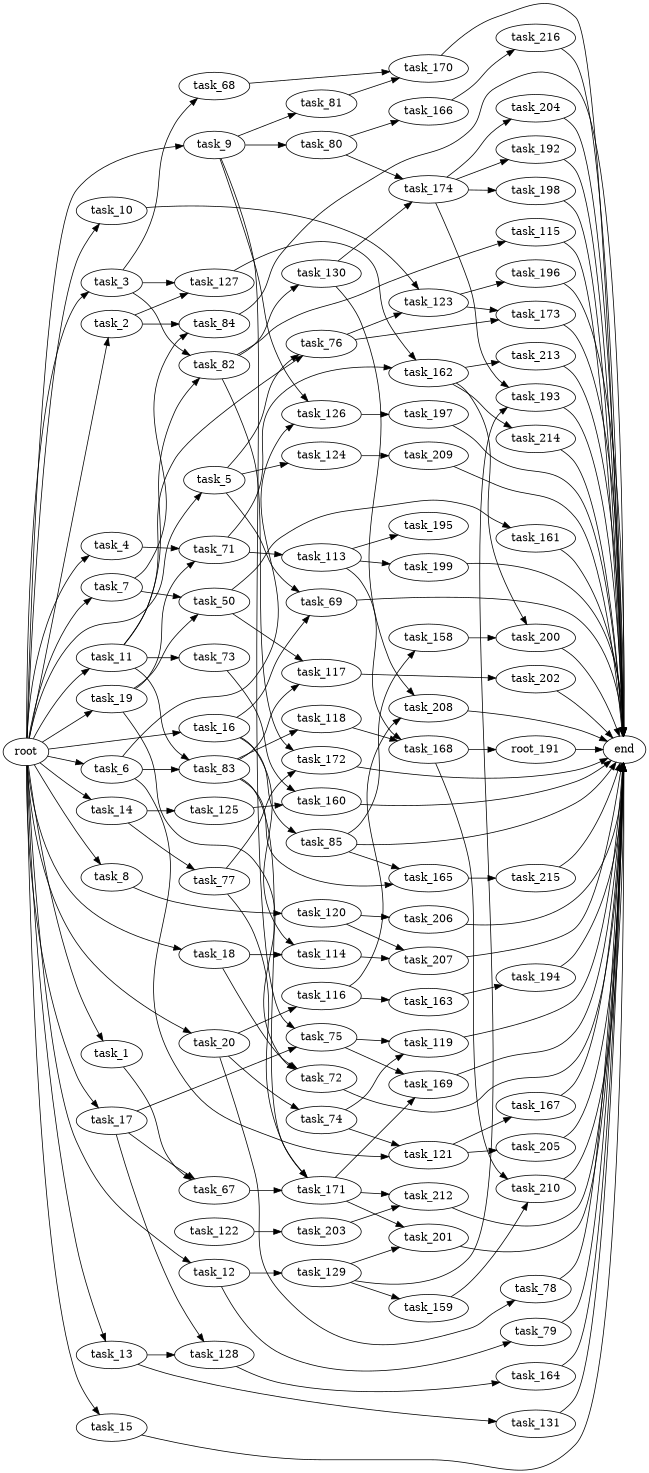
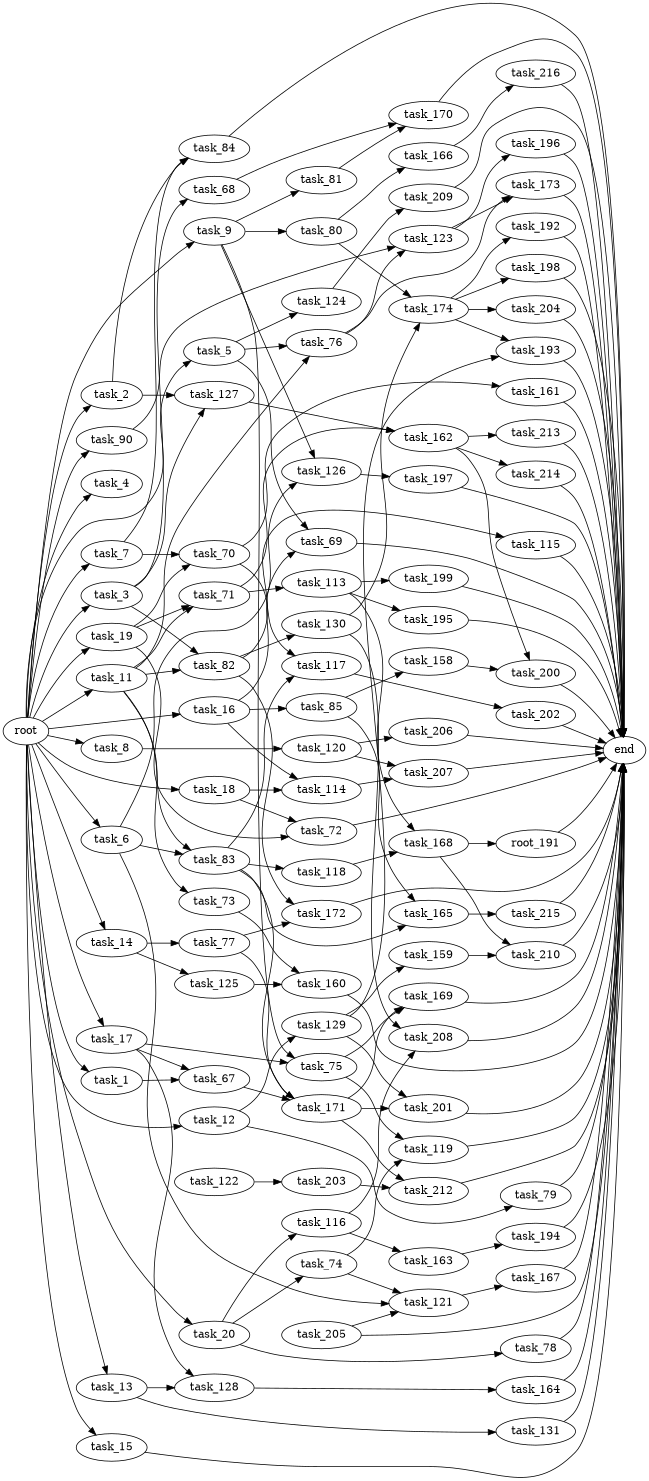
node "task_10": label "task_10" -> "task_90"
edge "task_4" -> "task_71": now "task_11" -> "task_71"
node "task_50": label "task_50" -> "task_70"
edge "task_85" -> "end": now "task_195" -> "end"
edge "task_121" -> "task_205": reversed
